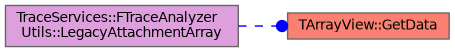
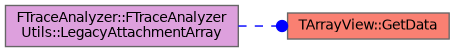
node "TraceServices::FTraceAnalyzer Utils::LegacyAttachmentArray": label "TraceServices::FTraceAnalyzer Utils::LegacyAttachmentArray" -> "FTraceAnalyzer::FTraceAnalyzer Utils::LegacyAttachmentArray"
